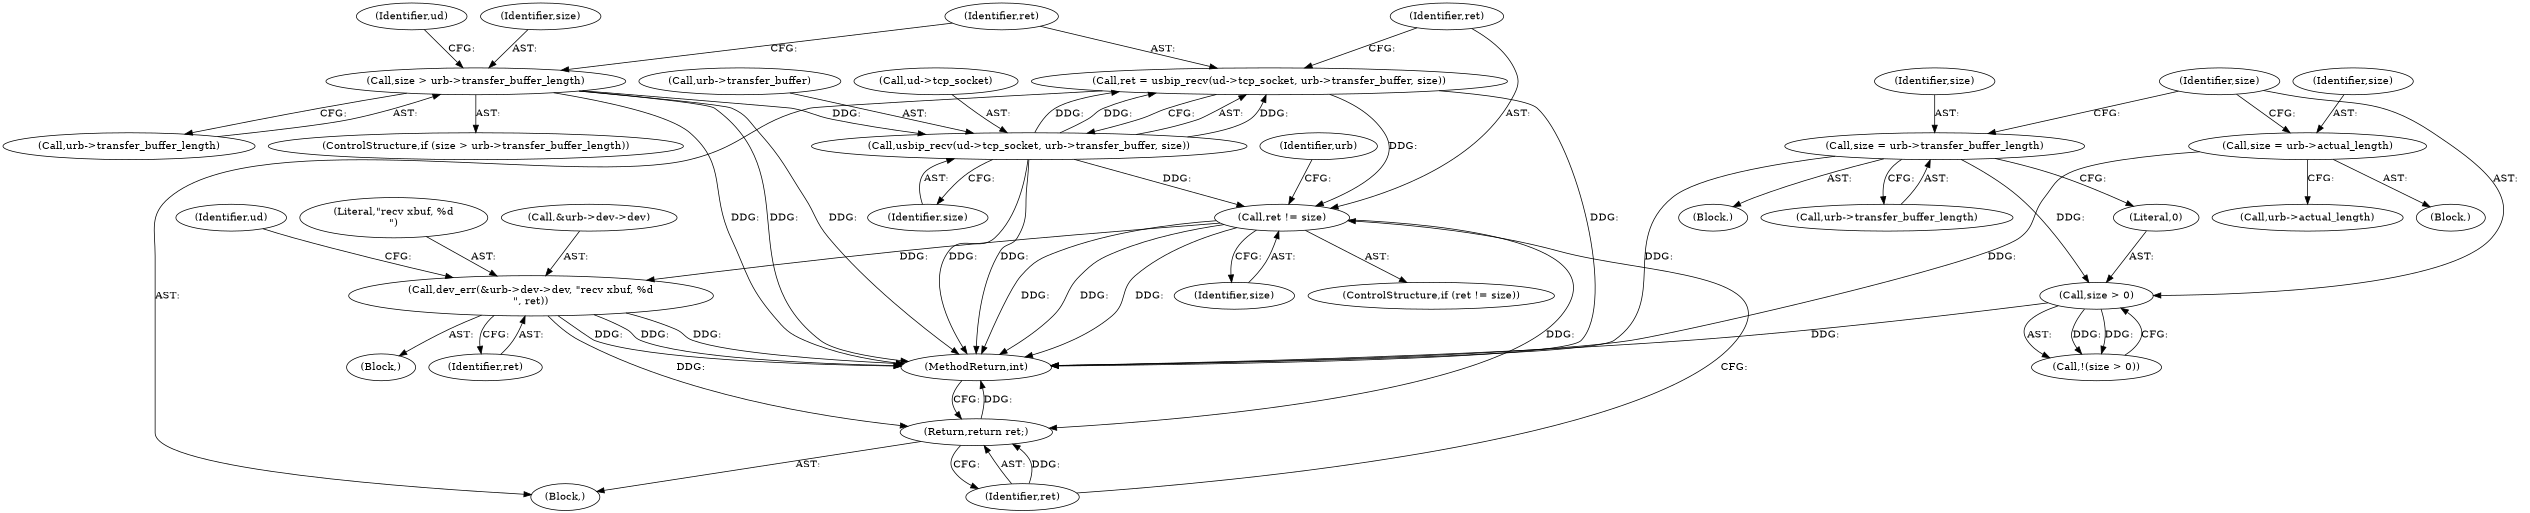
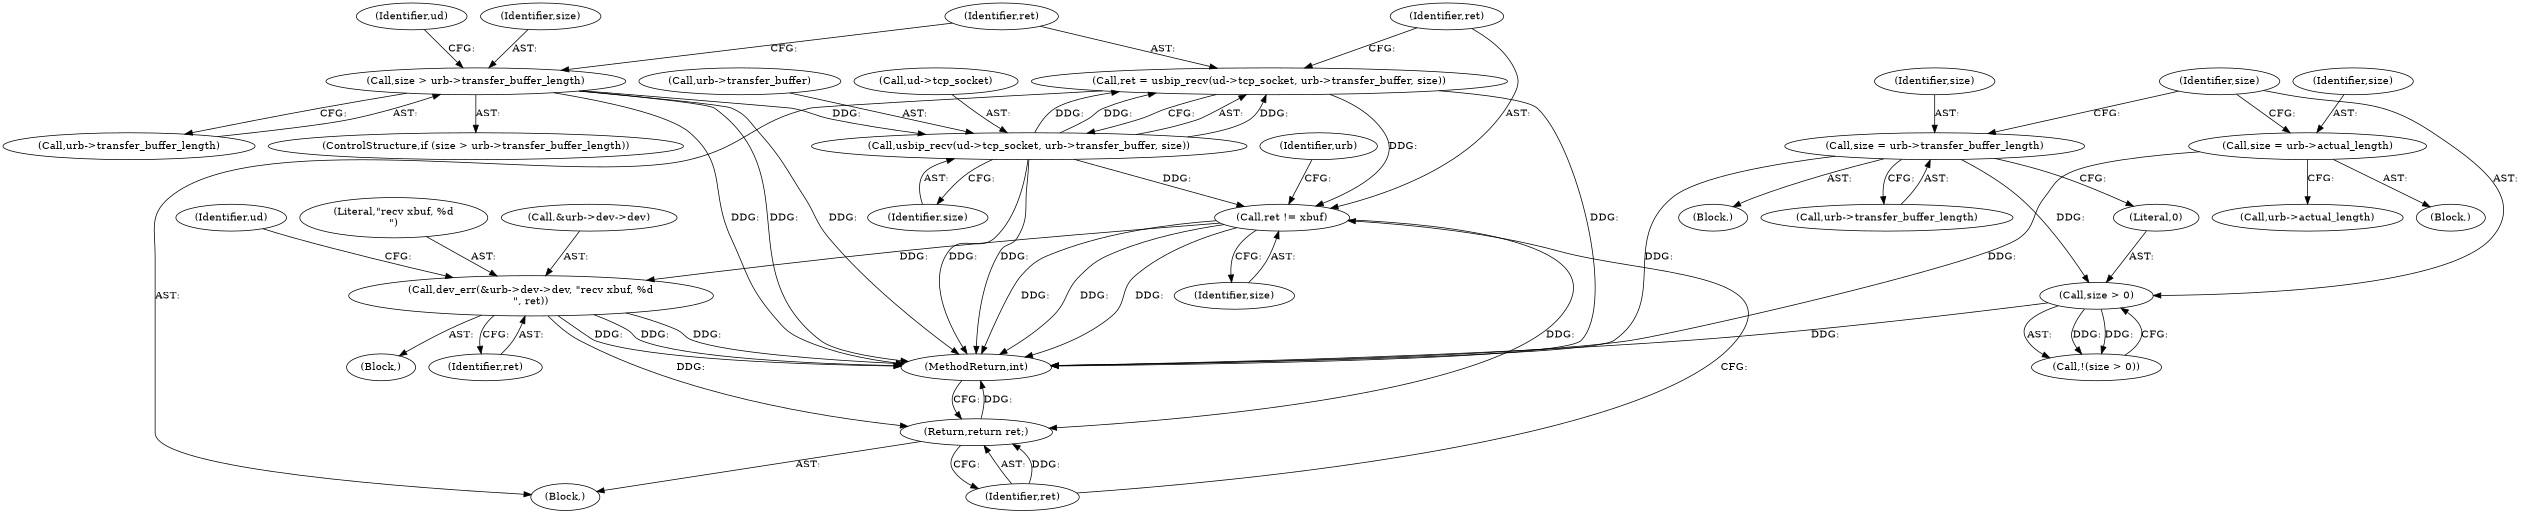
node "(Call,ret != size)": label "(Call,ret != size)" -> "(Call,ret != xbuf)"
node "(ControlStructure,if (ret != size))": removed
